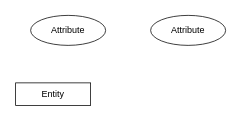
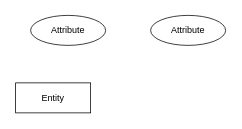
node "Entity": size 75x23 -> 75x30
